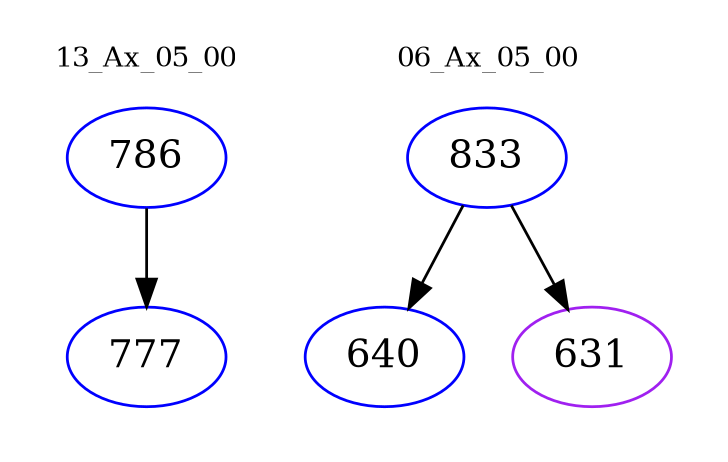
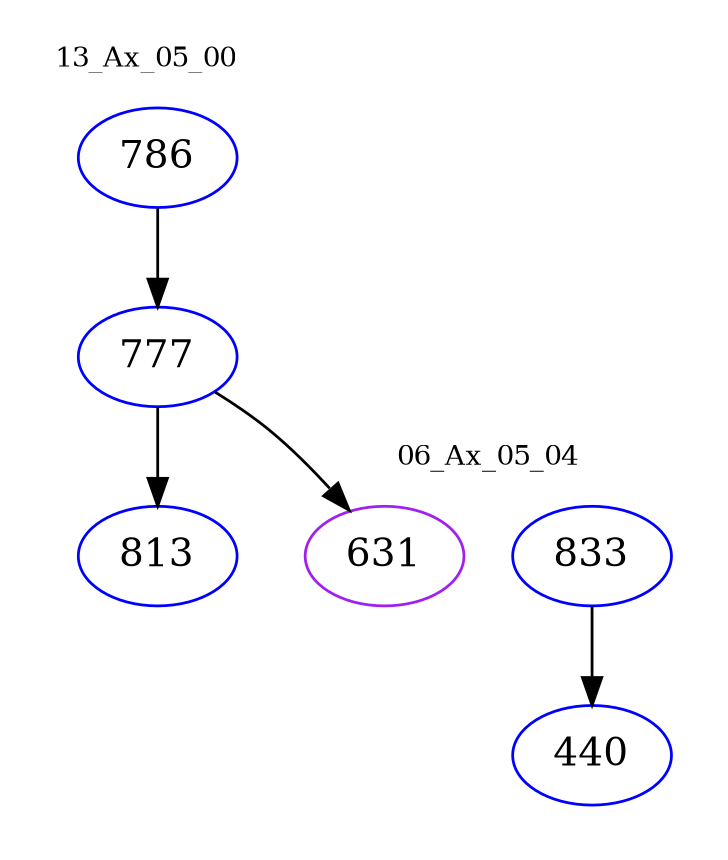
cluster "06_Ax_05_00": label "06_Ax_05_00" -> "06_Ax_05_04"
edge "833" -> "631": now "777" -> "631"
node "640": label "640" -> "440"
node "813": added
